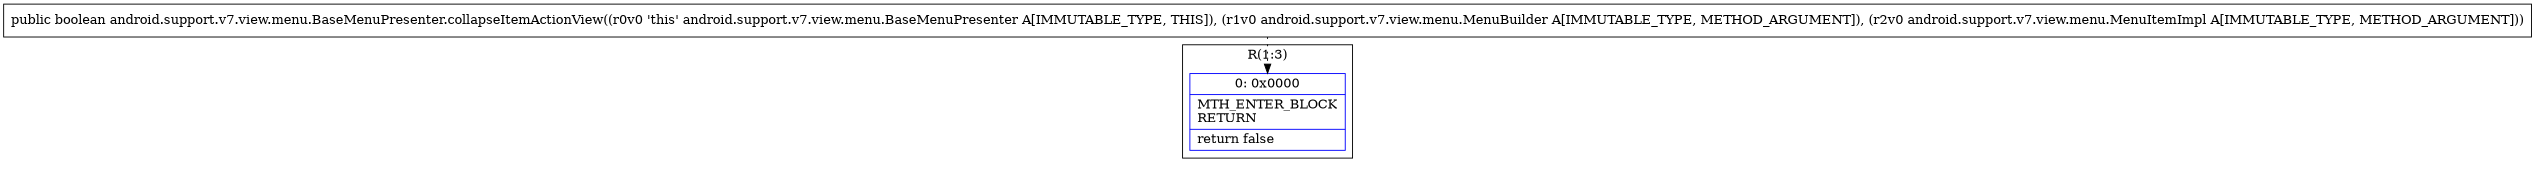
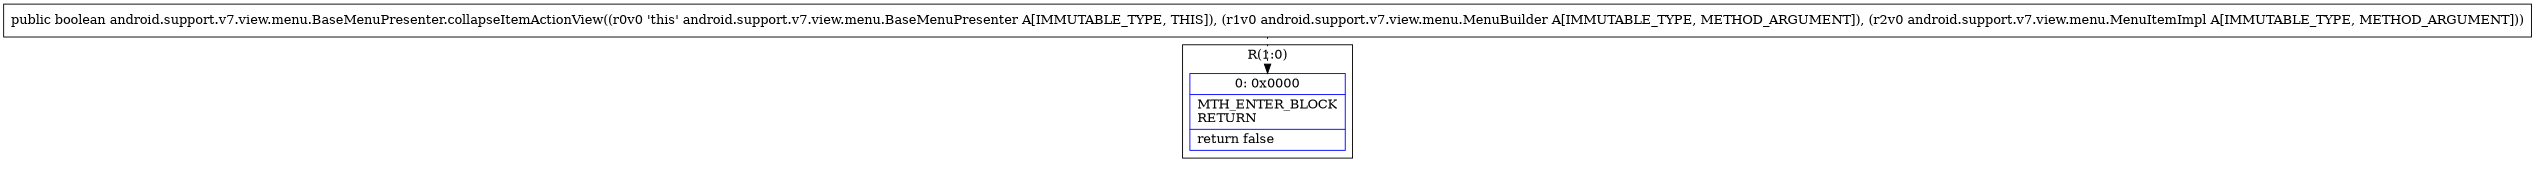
cluster "R(1:3)": label "R(1:3)" -> "R(1:0)"
